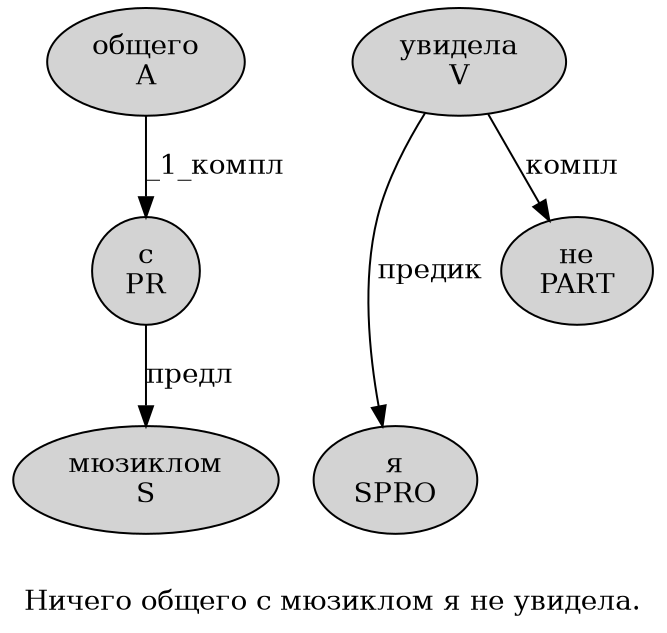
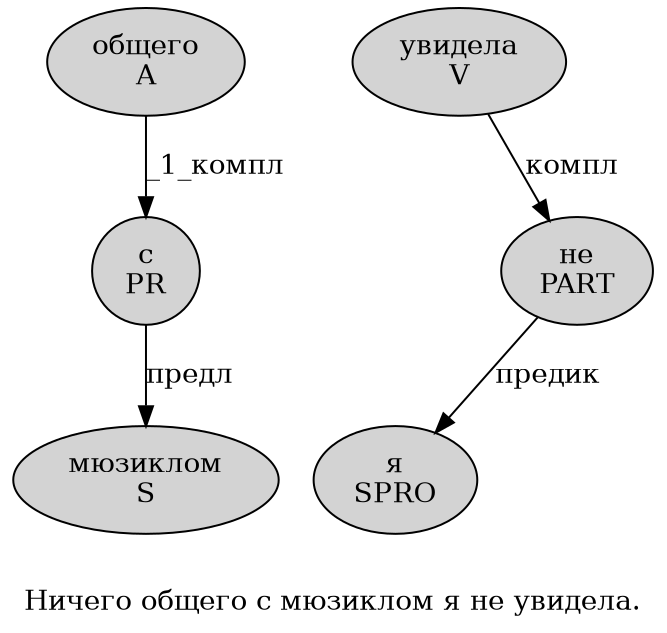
edge "увидела V" -> "я SPRO": now "не PART" -> "я SPRO"
